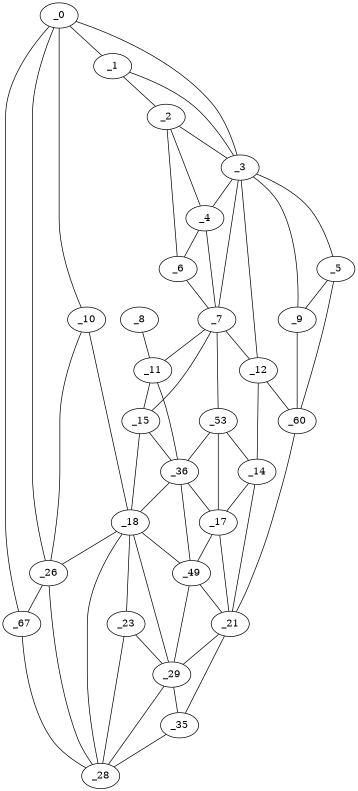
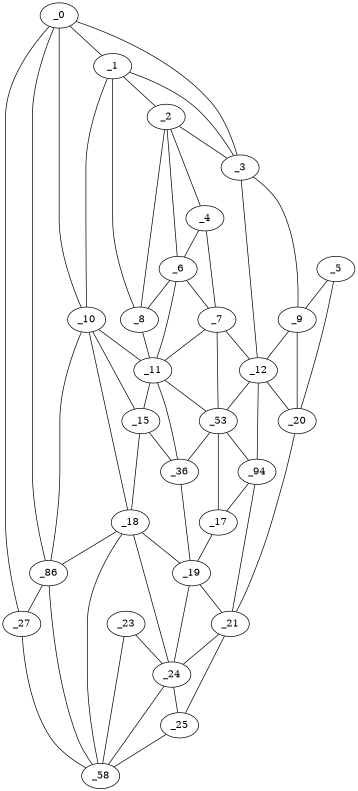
edge "_1" -- "_10": added
edge "_3" -- "_4": removed
edge "_1" -- "_8": added
edge "_3" -- "_5": removed
edge "_2" -- "_8": added
edge "_3" -- "_7": removed
edge "_6" -- "_8": added
edge "_6" -- "_11": added
edge "_10" -- "_11": added
edge "_9" -- "_12": added
edge "_7" -- "_15": now "_10" -- "_15"
edge "_11" -- "_53": added
edge "_12" -- "_53": added
node "_60": label "_60" -> "_20"
node "_14": label "_14" -> "_94"
edge "_36" -- "_18": removed
edge "_36" -- "_17": removed
node "_26": label "_26" -> "_86"
edge "_18" -- "_23": removed
node "_49": label "_49" -> "_19"
edge "_17" -- "_21": removed
node "_67": label "_67" -> "_27"
node "_29": label "_29" -> "_24"
node "_35": label "_35" -> "_25"
node "_28": label "_28" -> "_58"
